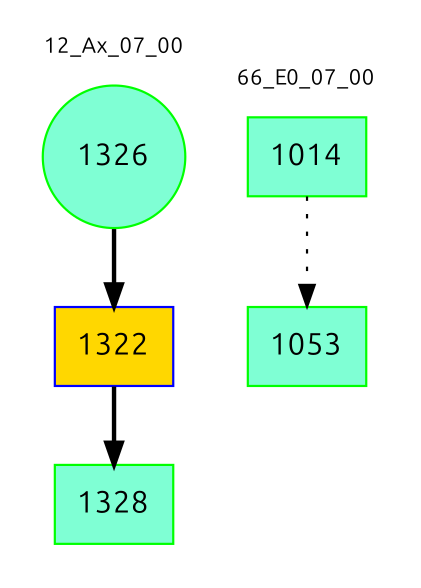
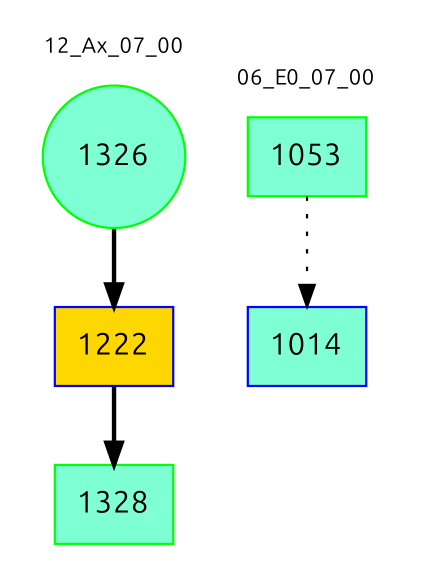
cluster "66_E0_07_00": label "66_E0_07_00" -> "06_E0_07_00"
node "1014": color green -> blue
edge "1014" -> "1053": reversed
node "1322": label "1322" -> "1222"
